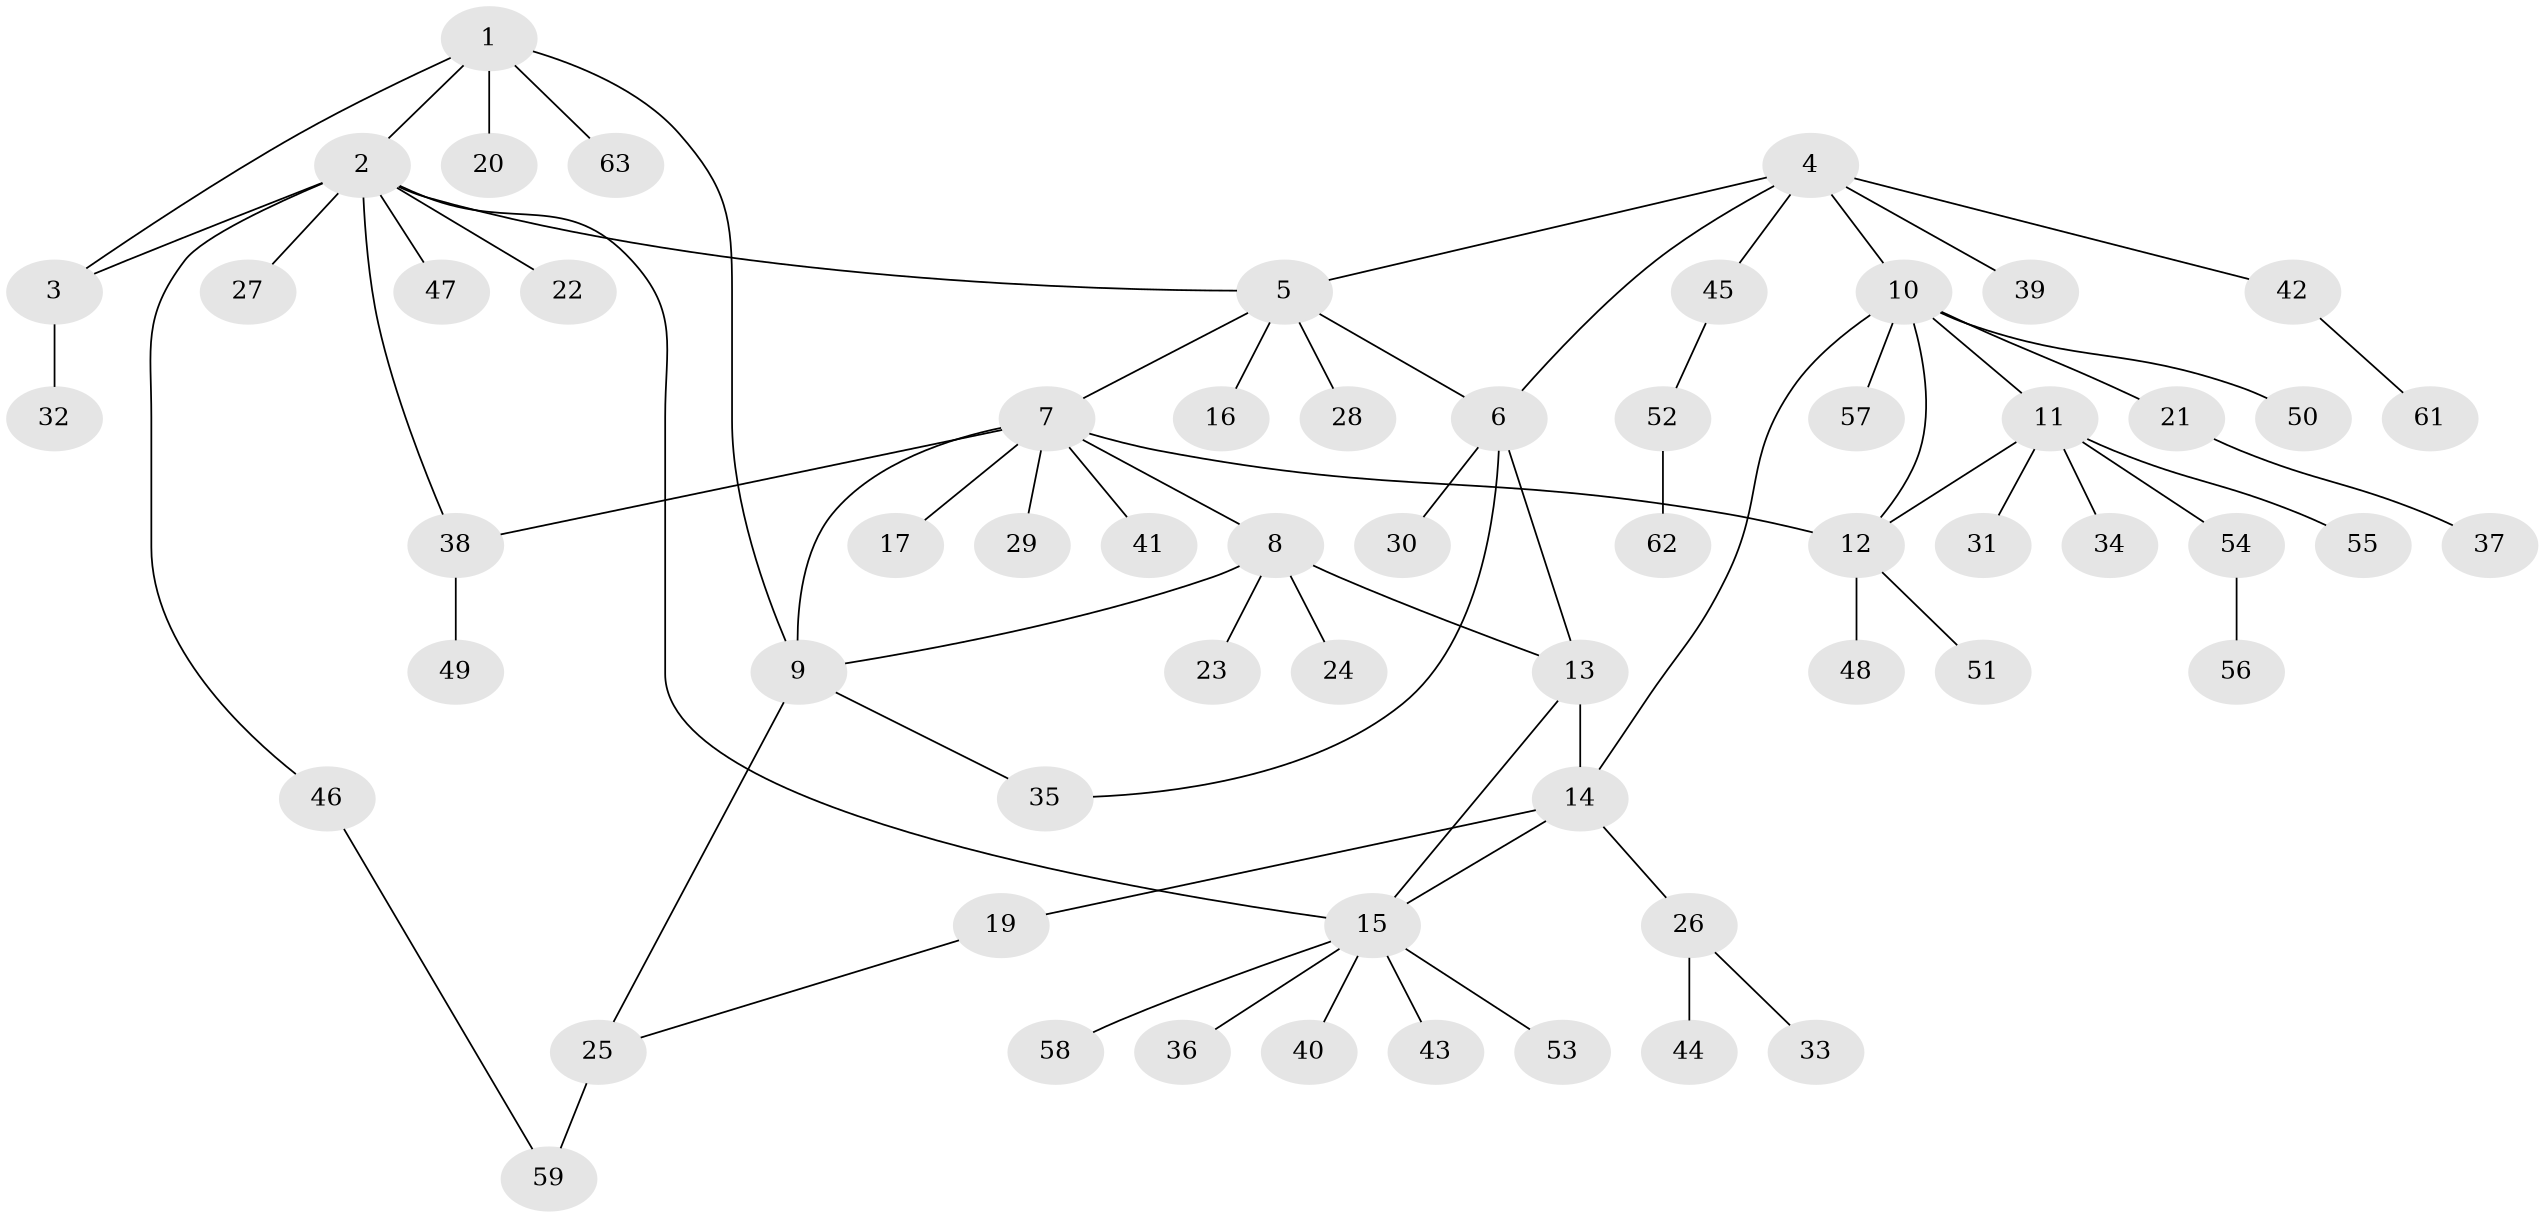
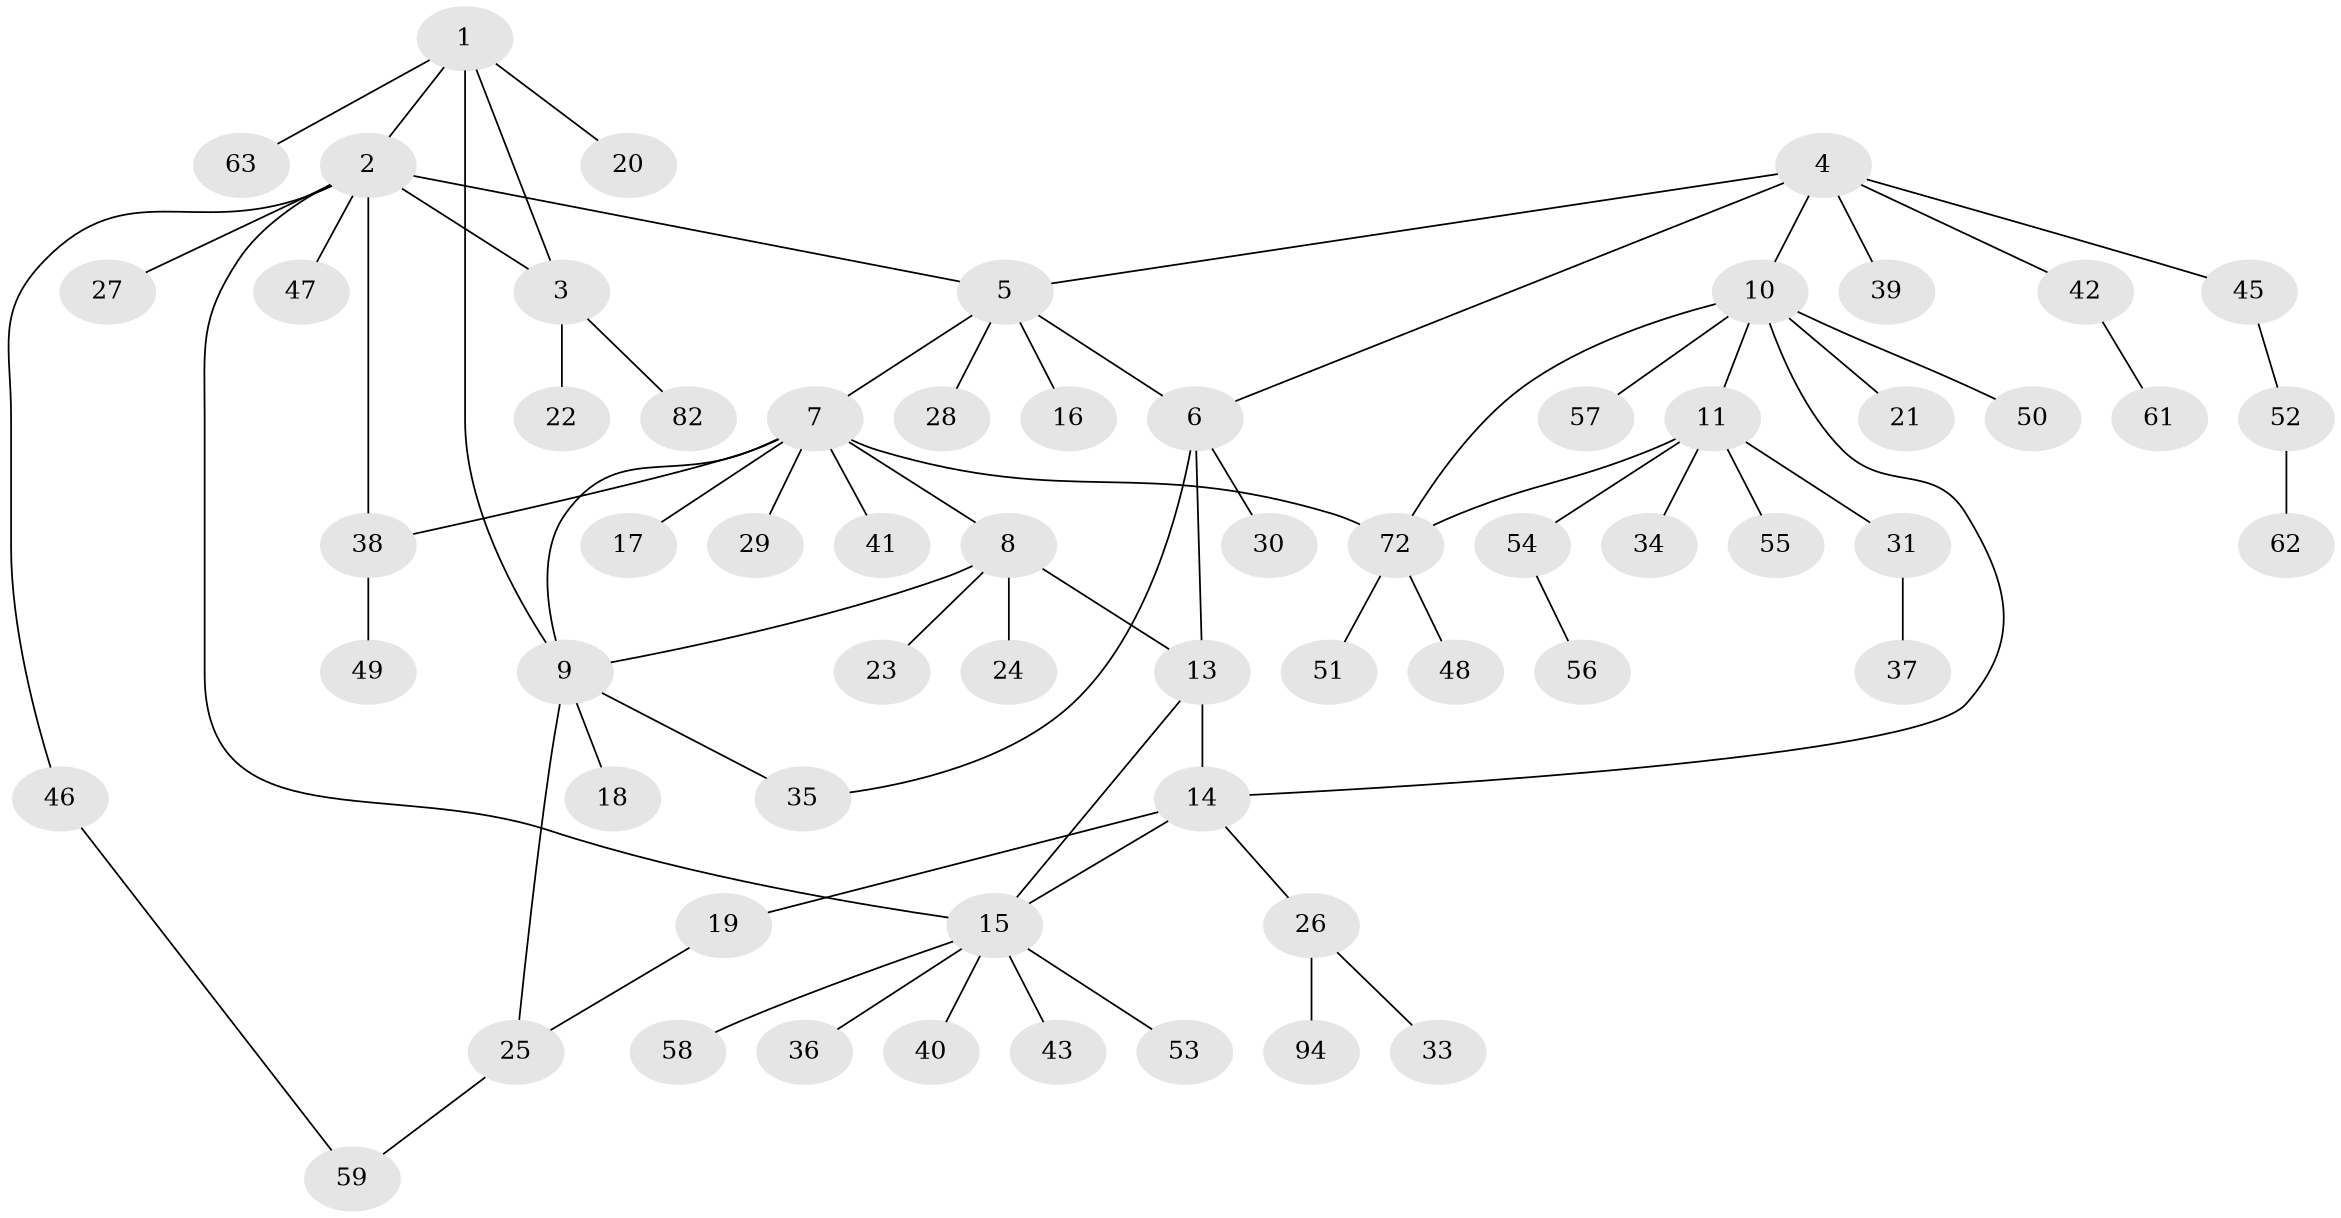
edge "2" -- "22": now "3" -- "22"
node "32": label "32" -> "82"
edge "21" -- "37": now "31" -- "37"
node "12": label "12" -> "72"
node "18": added
node "44": label "44" -> "94"
